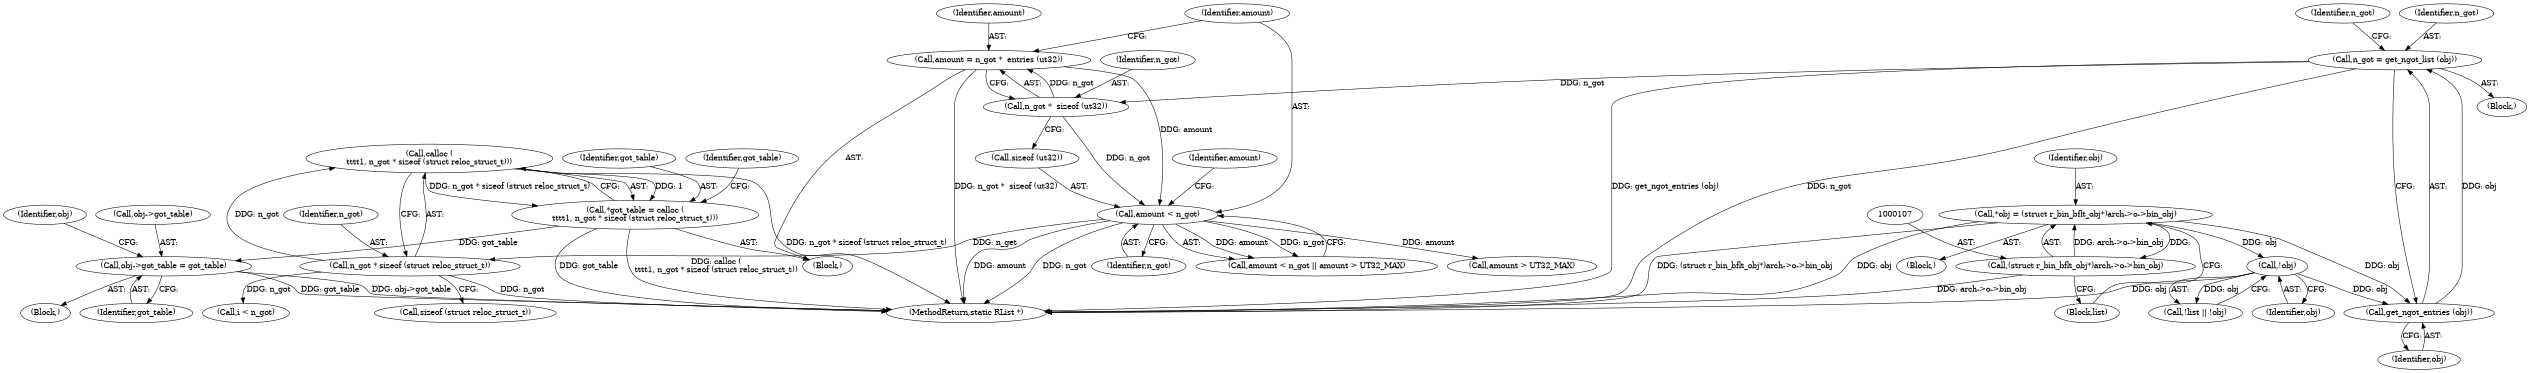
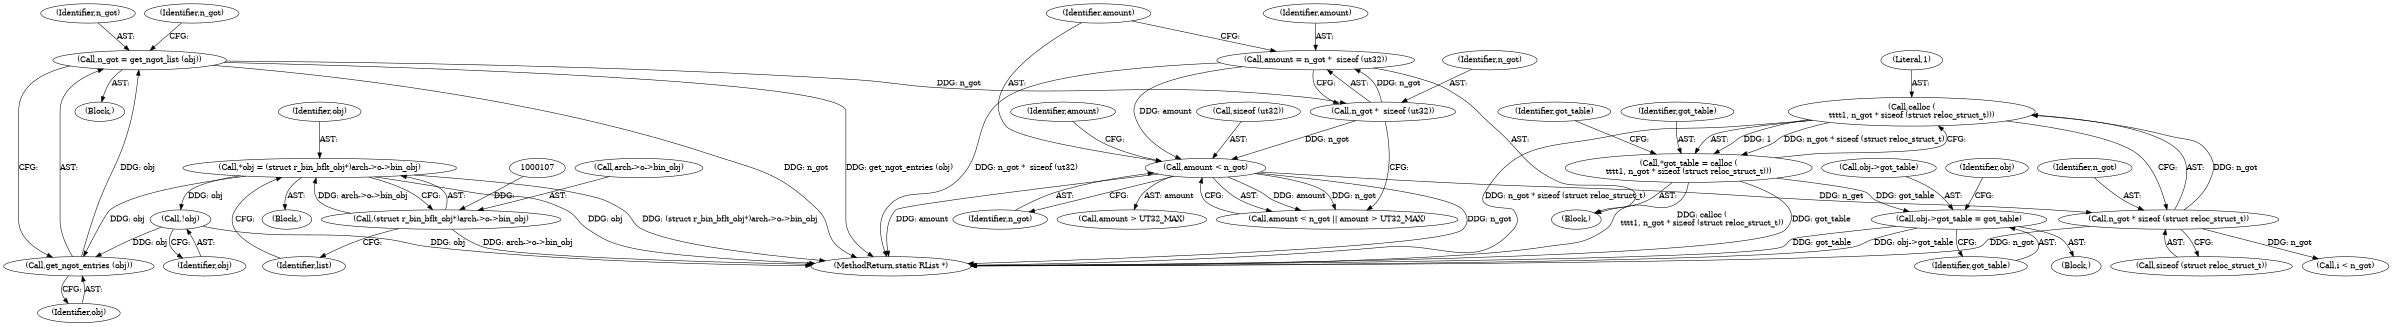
node "(Call,amount = n_got *  entries (ut32))": label "(Call,amount = n_got *  entries (ut32))" -> "(Call,amount = n_got *  sizeof (ut32))"
node "(Literal,1)": added
edge "(Call,n_got *  sizeof (ut32))" -> "(Call,sizeof (ut32))": now "(Call,n_got *  sizeof (ut32))" -> "(Call,amount < n_got || amount > UT32_MAX)"
node "(Call,arch->o->bin_obj)": added
edge "(Call,amount < n_got)" -> "(Call,amount > UT32_MAX)": label "DDG: amount" -> "AST: amount"
edge "1000107" -> "(Call,(struct r_bin_bflt_obj*)arch->o->bin_obj)": label "AST: " -> "DDG: "
edge "(Call,*obj = (struct r_bin_bflt_obj*)arch->o->bin_obj)" -> "(Call,(struct r_bin_bflt_obj*)arch->o->bin_obj)": label "DDG: " -> "CFG: "
edge "(Call,sizeof (struct reloc_struct_t))" -> "(Call,n_got * sizeof (struct reloc_struct_t))": added, label "AST:"
node "(Block,list)": label "(Block,list)" -> "(Identifier,list)"
node "(Call,!list || !obj)": removed
